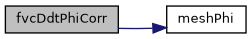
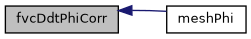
edge "fvcDdtPhiCorr" -> "meshPhi": reversed
